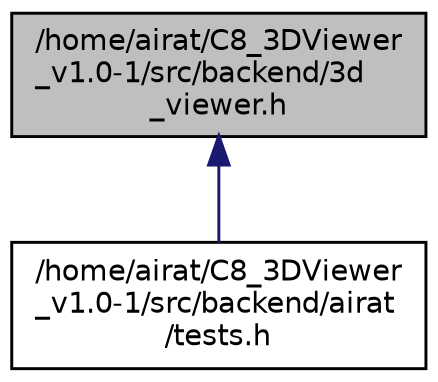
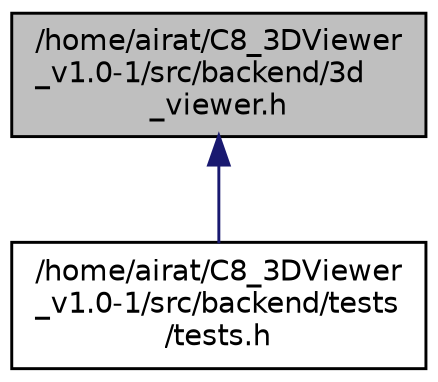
node "/home/airat/C8_3DViewer _v1.0-1/src/backend/airat /tests.h": label "/home/airat/C8_3DViewer _v1.0-1/src/backend/airat /tests.h" -> "/home/airat/C8_3DViewer _v1.0-1/src/backend/tests /tests.h"
